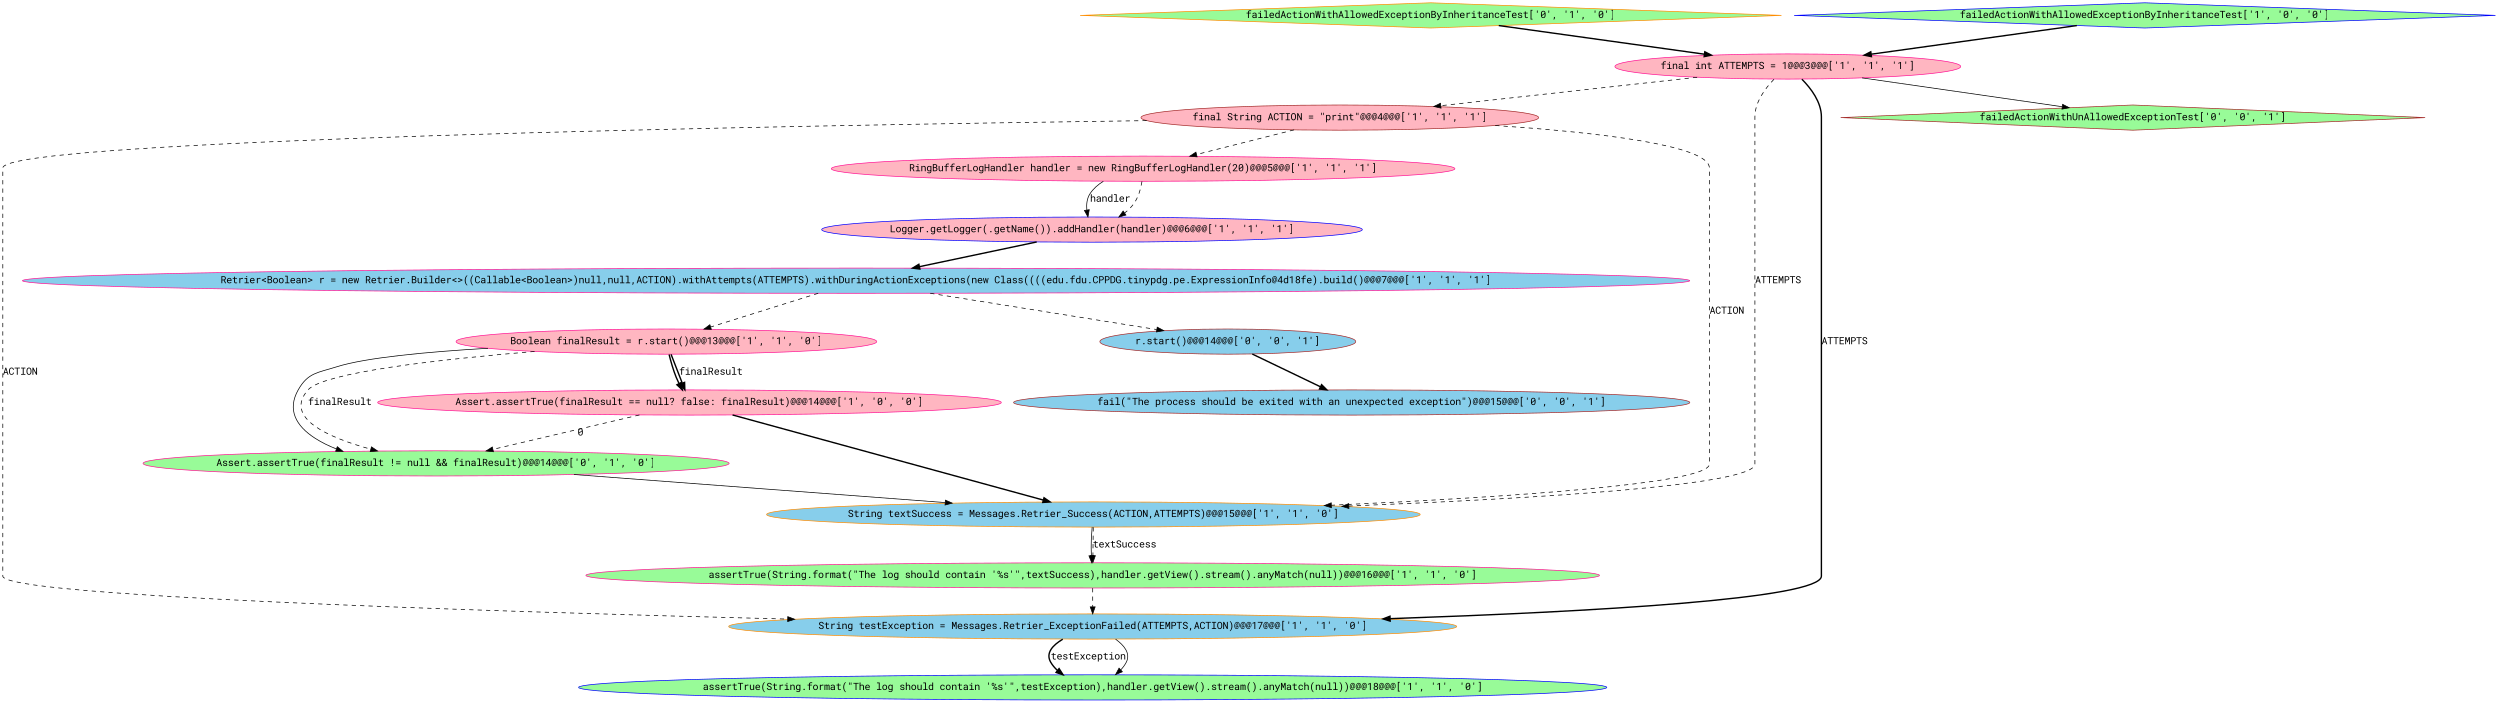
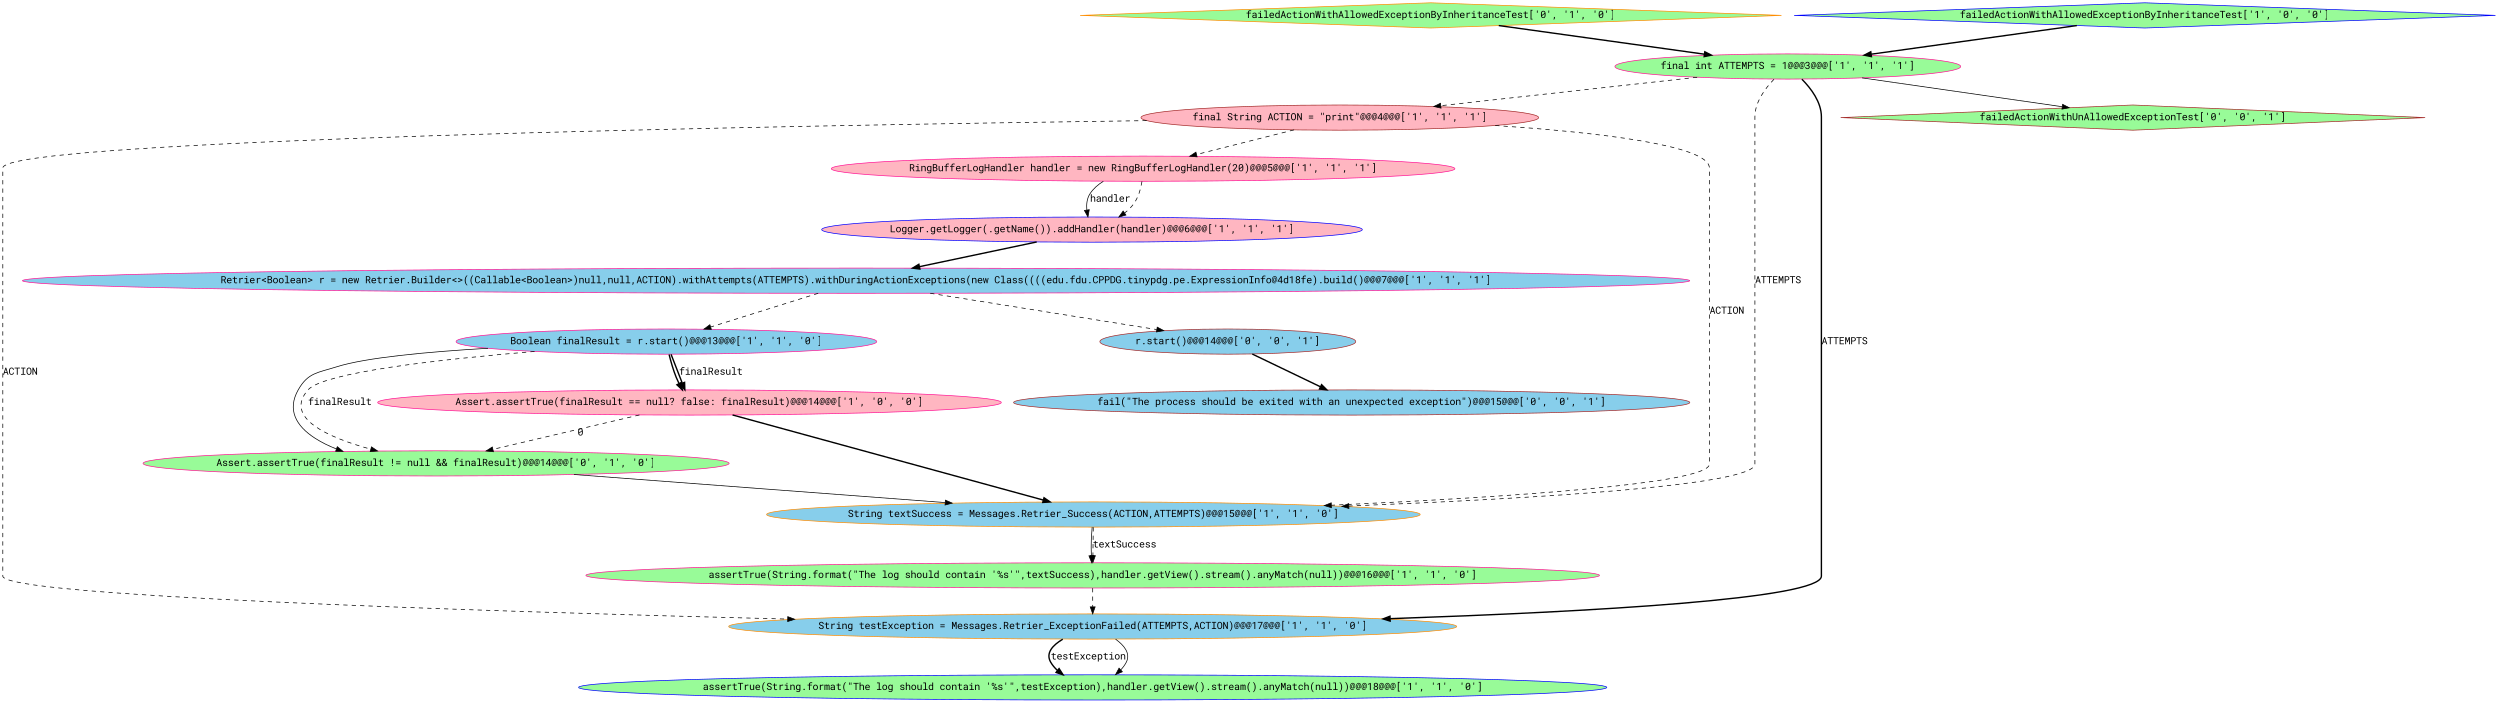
node "final int ATTEMPTS = 1@@@3@@@['1', '1', '1']": fillcolor lightpink -> palegreen
node "Boolean finalResult = r.start()@@@13@@@['1', '1', '0']": fillcolor lightpink -> skyblue
